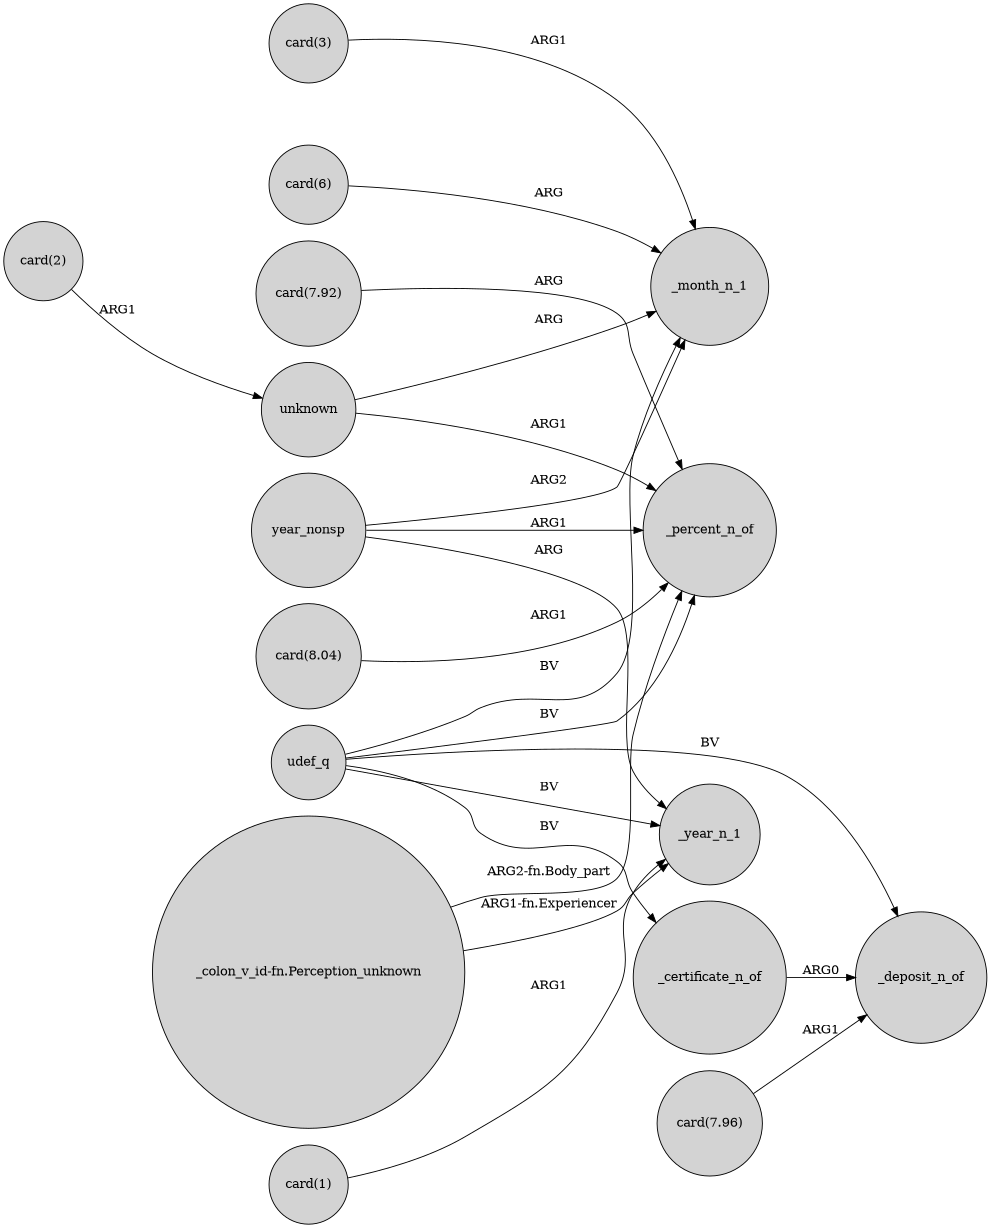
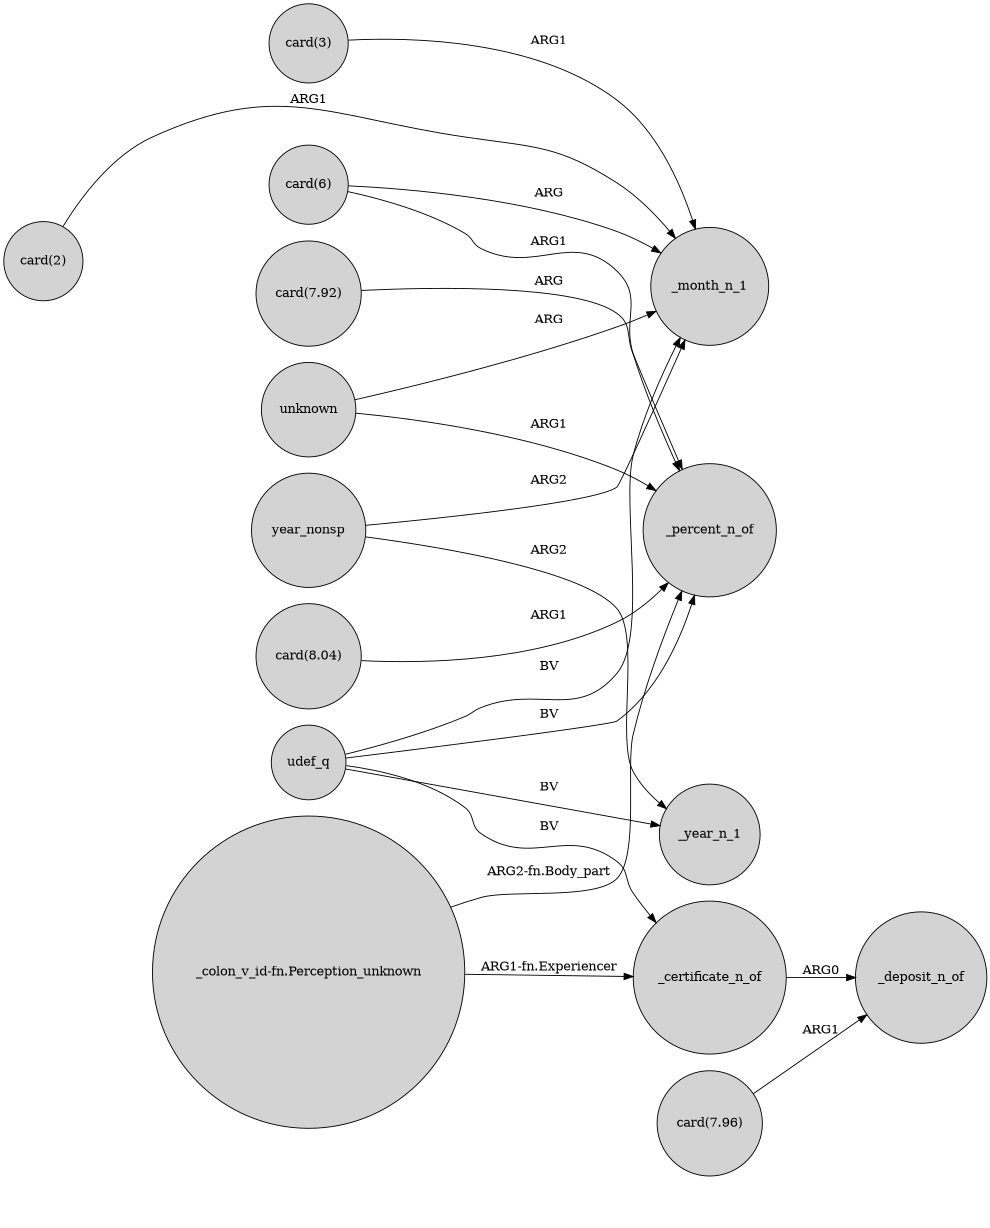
edge "card(2)" -> "unknown": now "card(2)" -> "_month_n_1"
edge "year_nonsp" -> "_percent_n_of": now "card(6)" -> "_percent_n_of"
edge "year_nonsp" -> "_year_n_1": label "ARG" -> "ARG2"
edge "udef_q" -> "_deposit_n_of": removed, label "BV"
edge "_colon_v_id-fn.Perception_unknown" -> "_year_n_1": now "_colon_v_id-fn.Perception_unknown" -> "_certificate_n_of"
node "card(1)": removed
